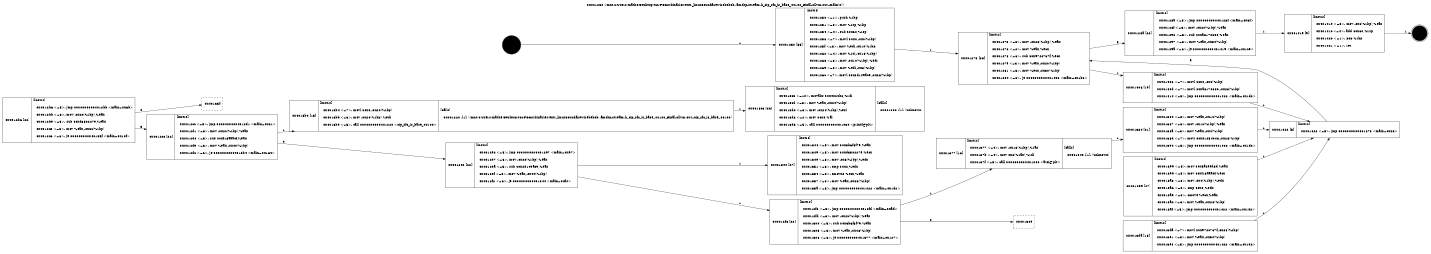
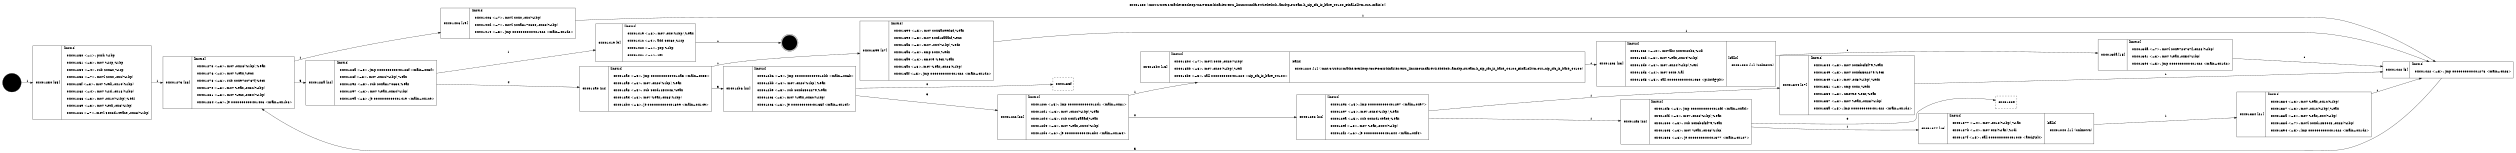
edge "0x4013c3 [23]" -> "0x4013da [15]": added, label "1"
edge "0x401344 [27]" -> "0x401422 [5]": added, label "1"
node "0x4012a0 [22]": added
